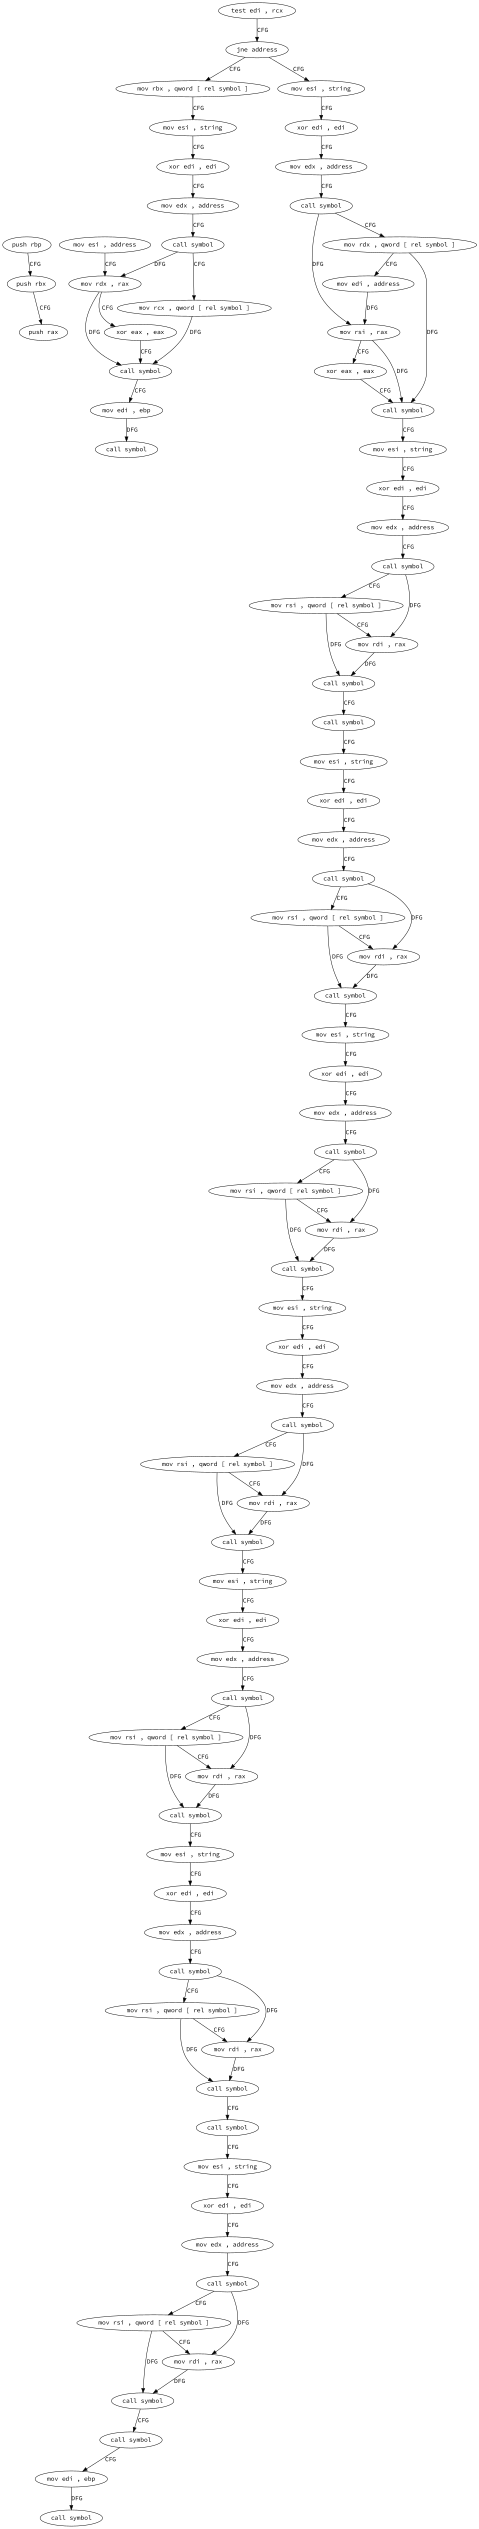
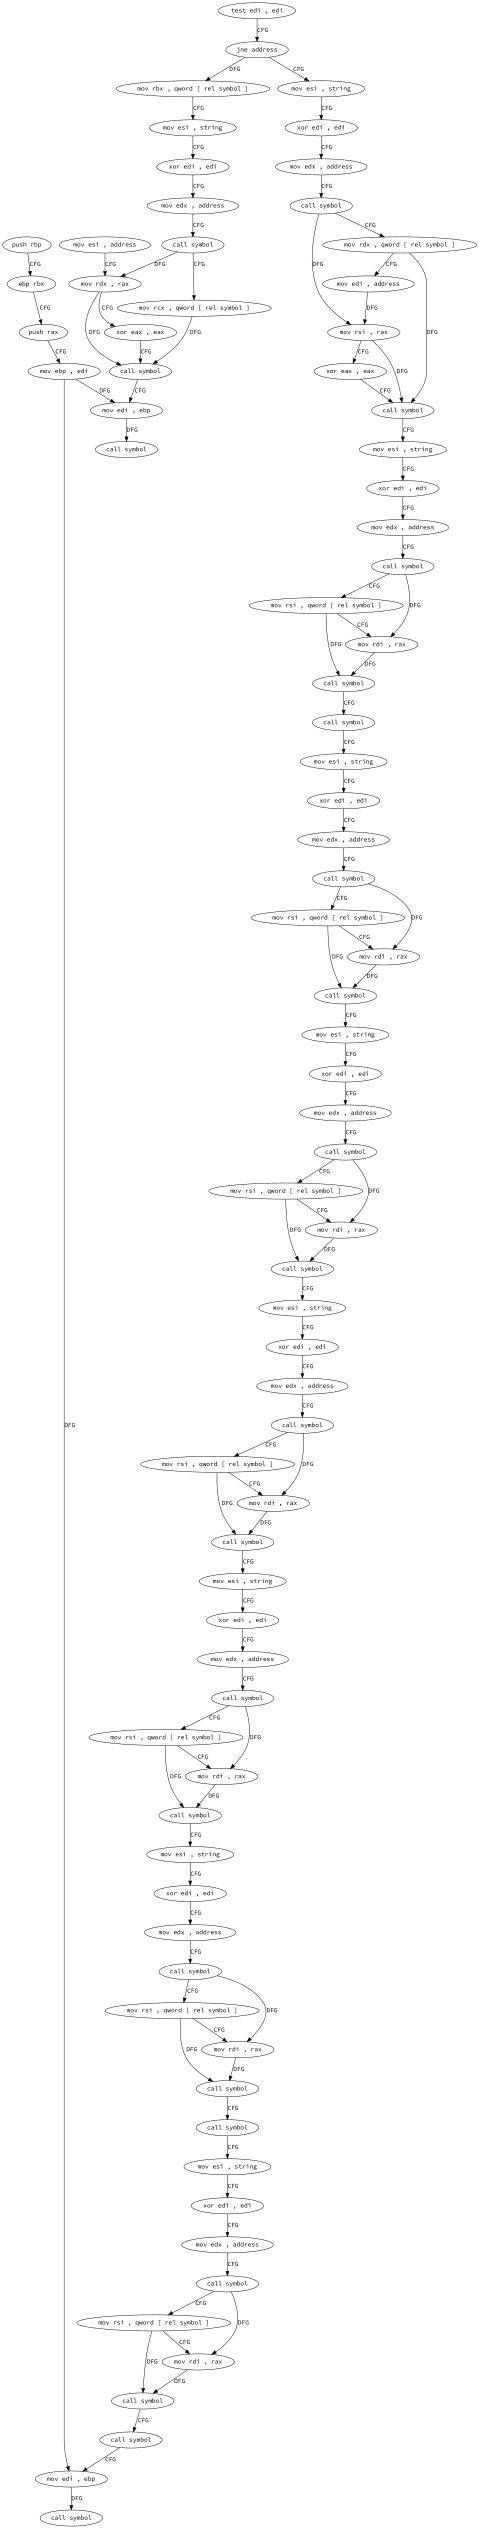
node "test edi , rcx": label "test edi , rcx" -> "test edi , edi"
edge "jne address" -> "mov rbx , qword [ rel symbol ]": label "CFG" -> "DFG"
node "push rbx": label "push rbx" -> "ebp rbx"
node "mov ebp , edi": added
